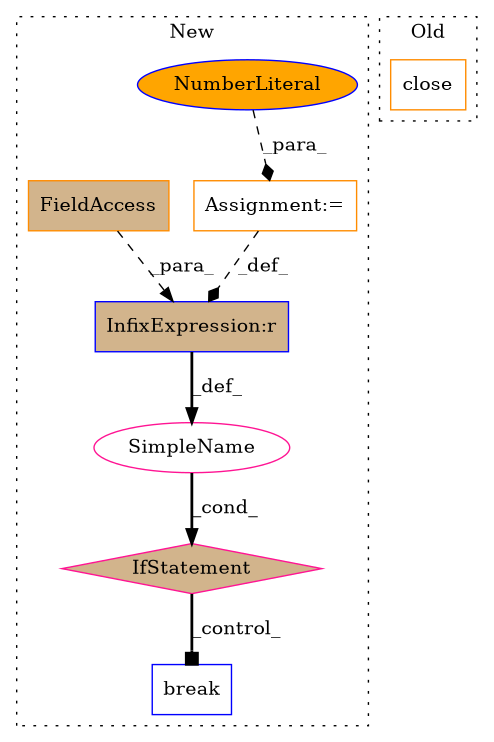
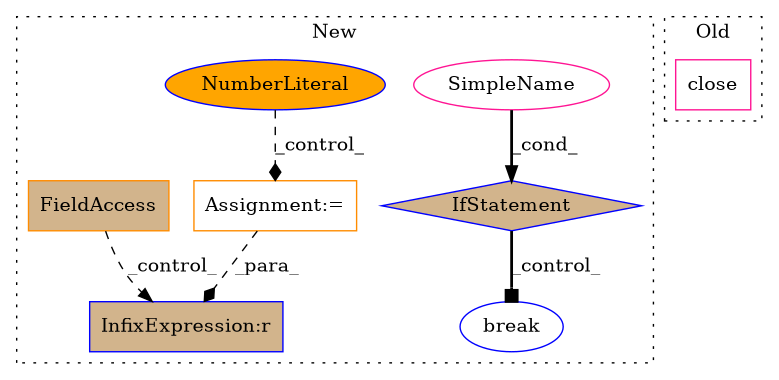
node "close": color darkorange -> deeppink
edge "NumberLiteral" -> "Assignment:=": label "_para_" -> "_control_"
edge "FieldAccess" -> "InfixExpression:r": label "_para_" -> "_control_"
edge "Assignment:=" -> "InfixExpression:r": label "_def_" -> "_para_"
edge "InfixExpression:r" -> "SimpleName": removed, label "_def_"
node "IfStatement": color deeppink -> blue
node "break": shape box -> ellipse
